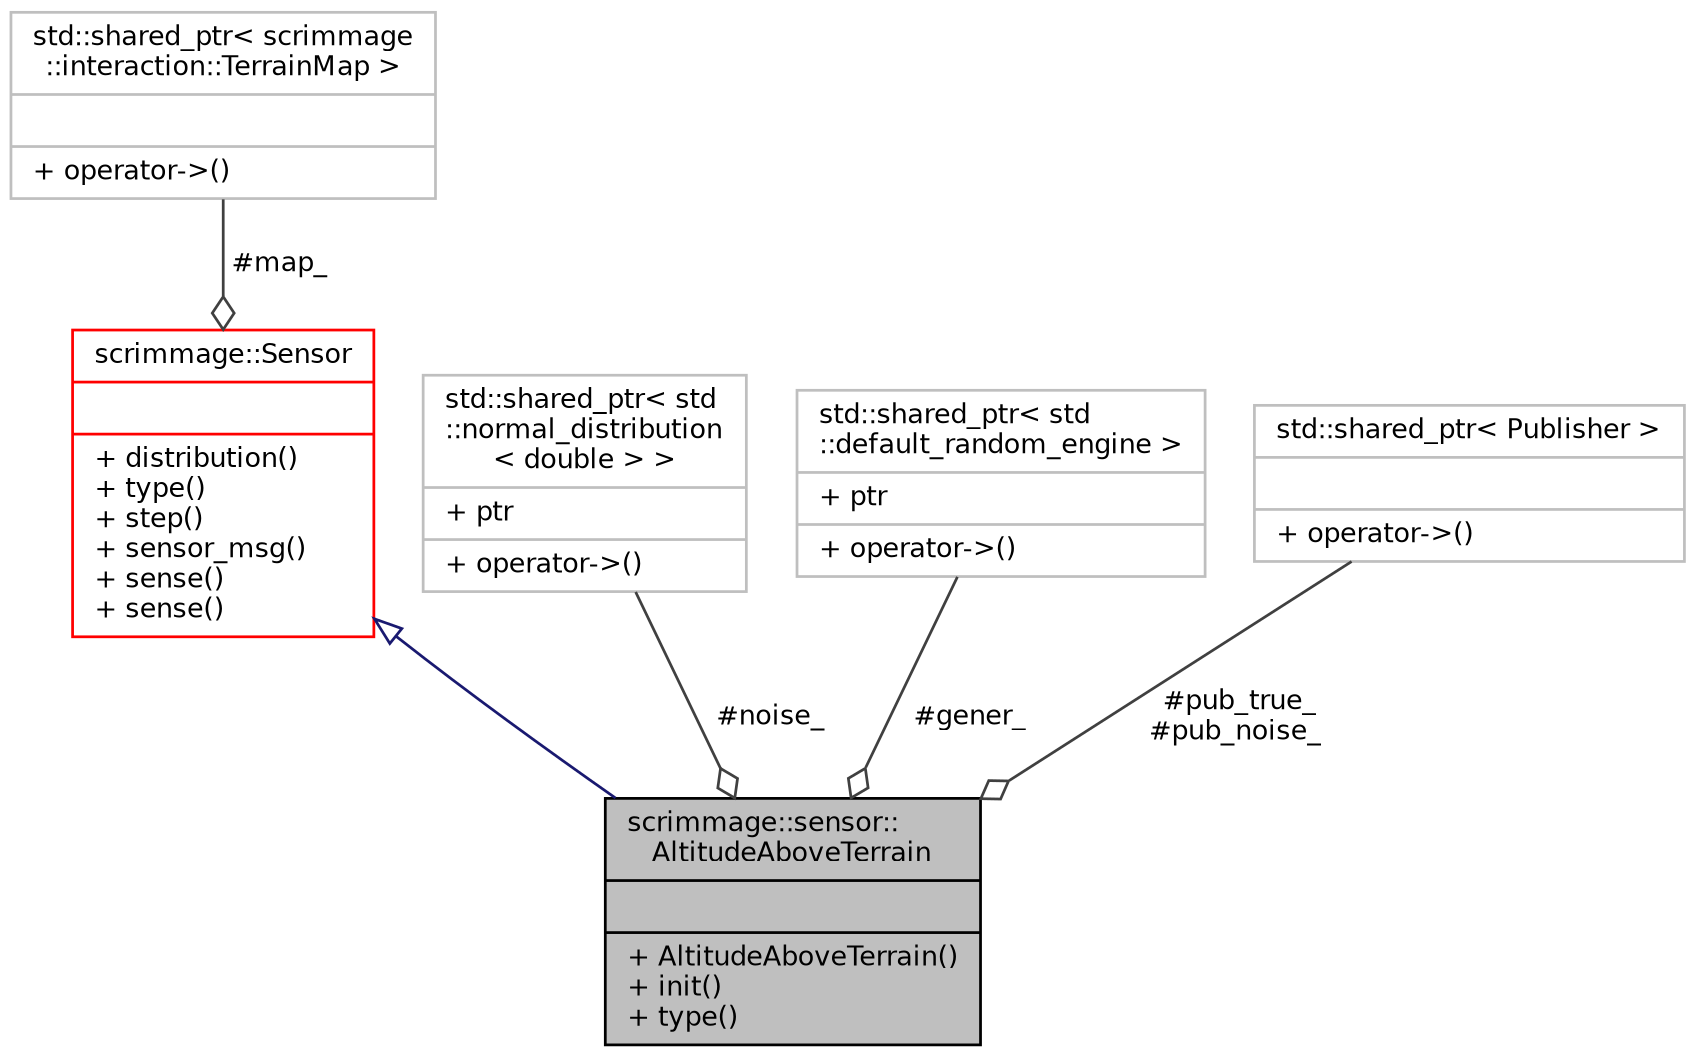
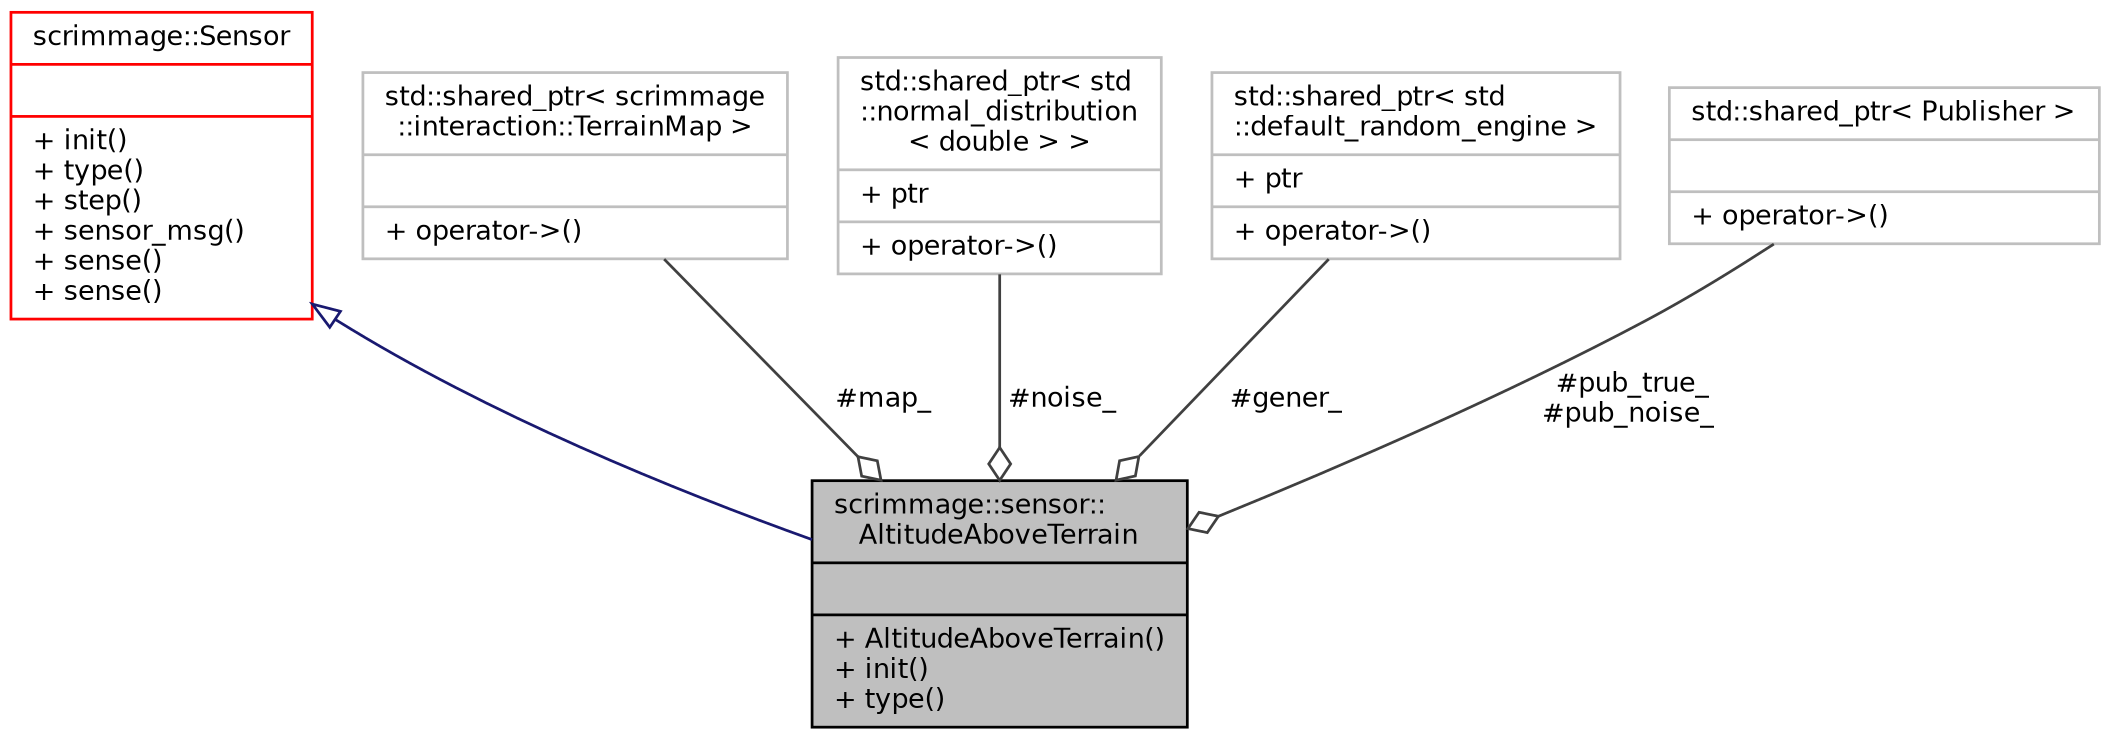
edge "std::shared_ptr< scrimmage" -> "scrimmage::Sensor": now "std::shared_ptr< scrimmage" -> "scrimmage::sensor::"
node "scrimmage::Sensor": text "+ distribution()" -> "+ init()"
